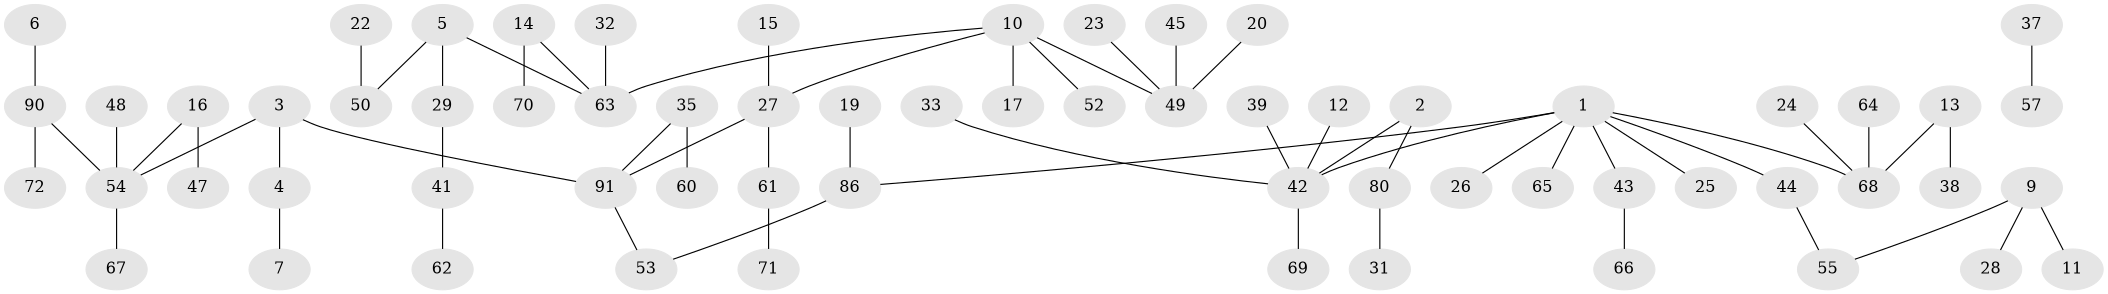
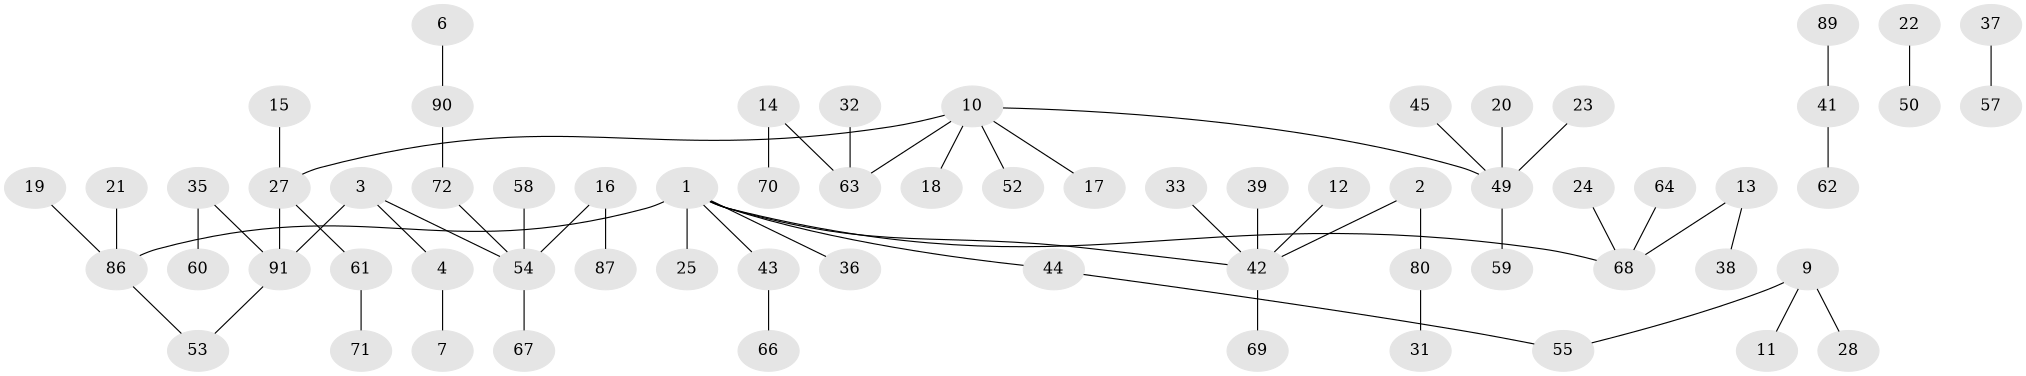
node "5": removed
node "48": label "48" -> "58"
node "29": label "29" -> "89"
edge "90" -- "54": now "72" -- "54"
node "21": added
node "47": label "47" -> "87"
node "18": added
node "26": label "26" -> "36"
node "65": removed
node "59": added
